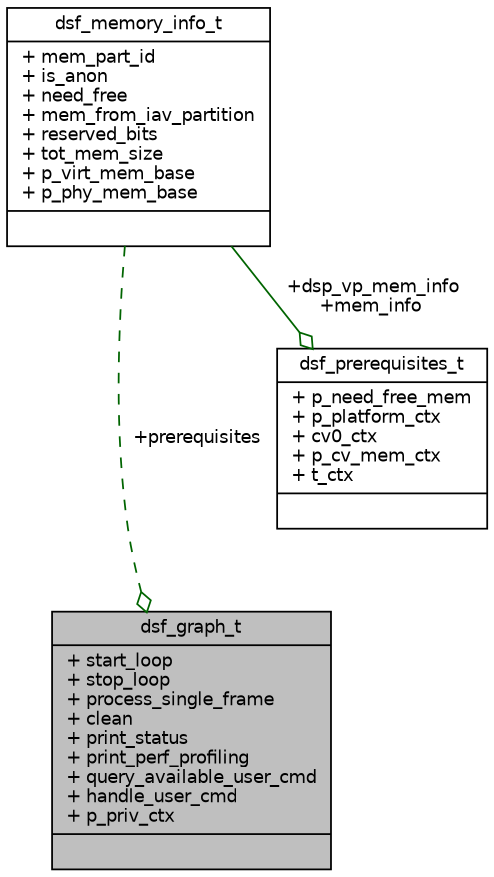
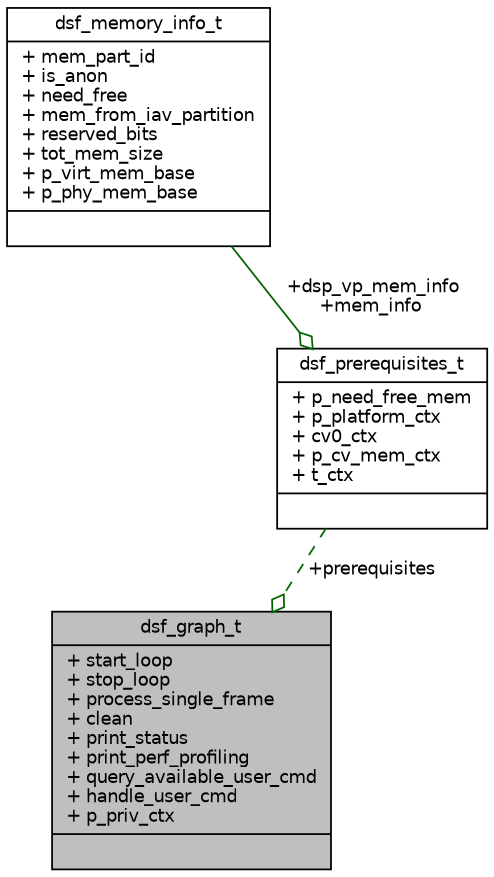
edge "dsf_memory_info_t" -> "dsf_graph_t": now "dsf_prerequisites_t" -> "dsf_graph_t"
